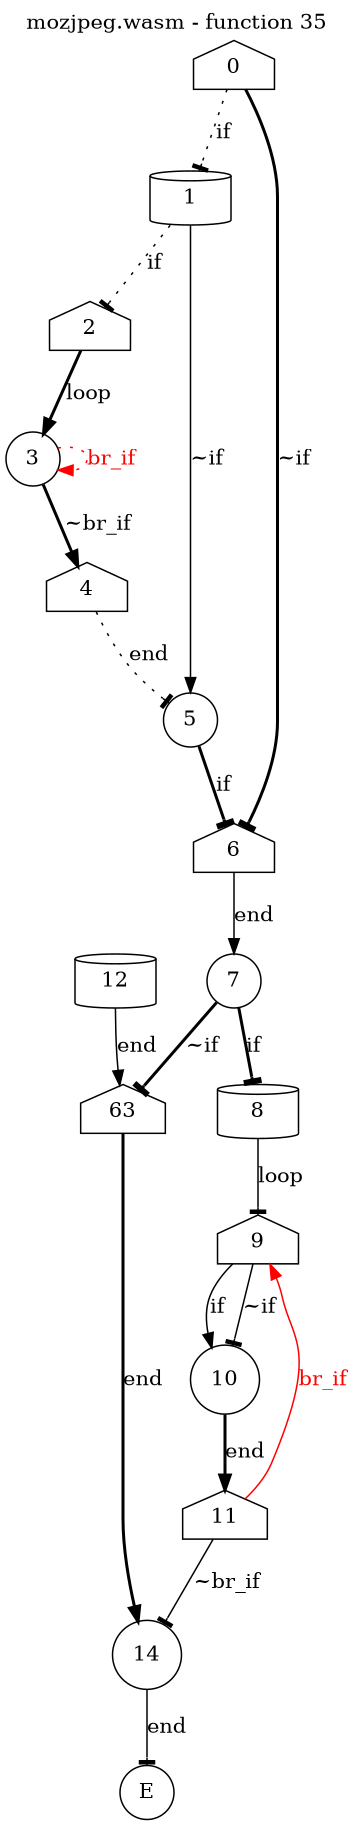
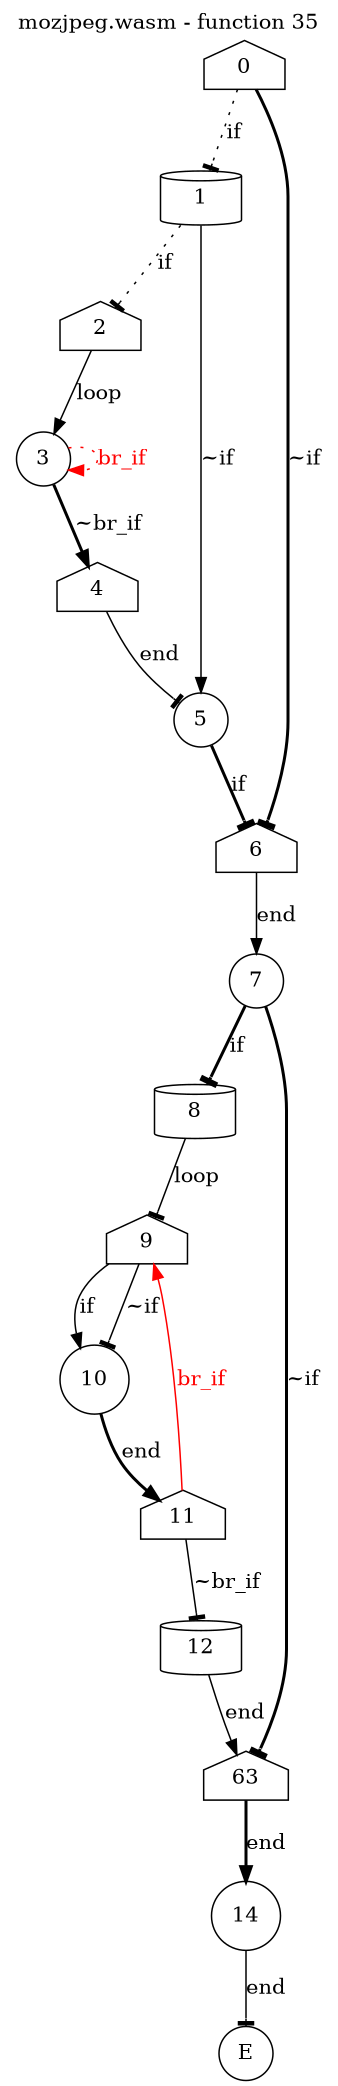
edge "2" -> "3": style bold -> solid
edge "4" -> "5": style dotted -> solid
edge "11" -> "14": now "11" -> "12"
